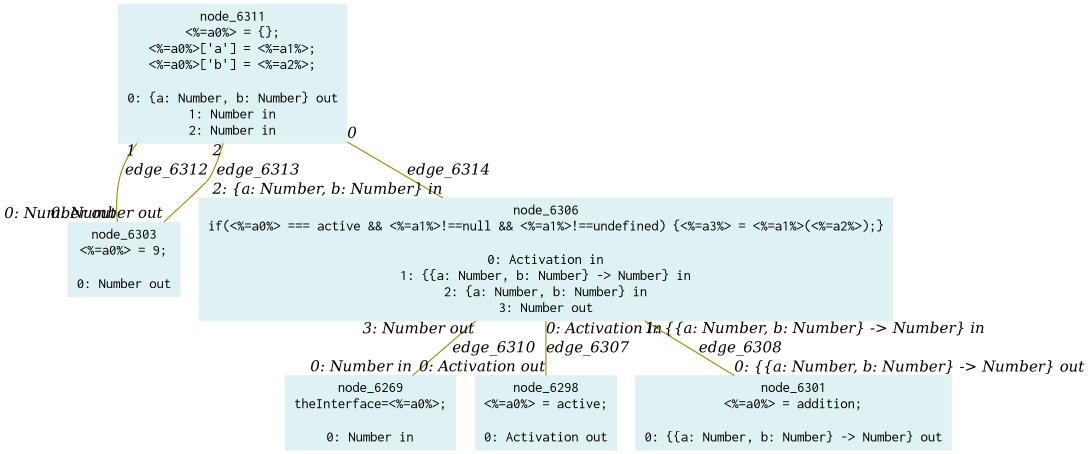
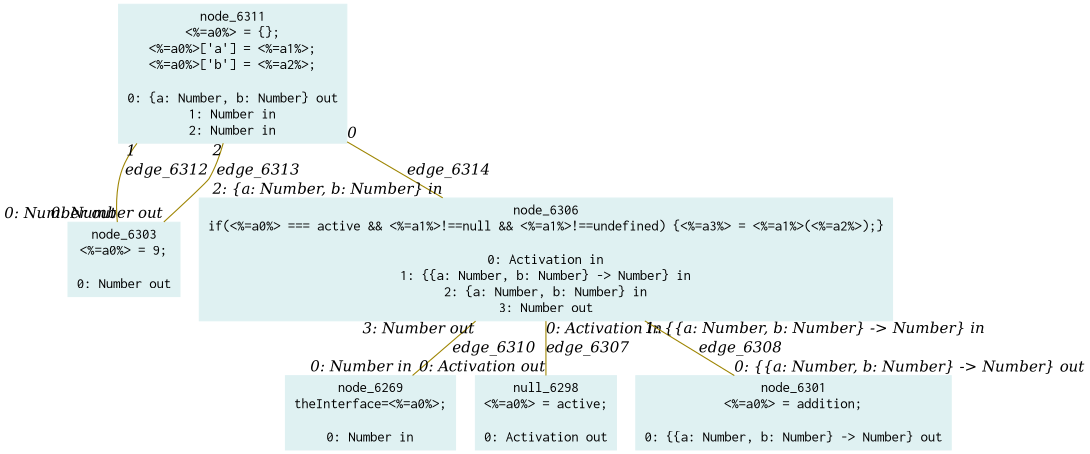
node "node_6298 <%=a0%> = active; 0: Activation out": label "node_6298 <%=a0%> = active; 0: Activation out" -> "null_6298 <%=a0%> = active; 0: Activation out"
